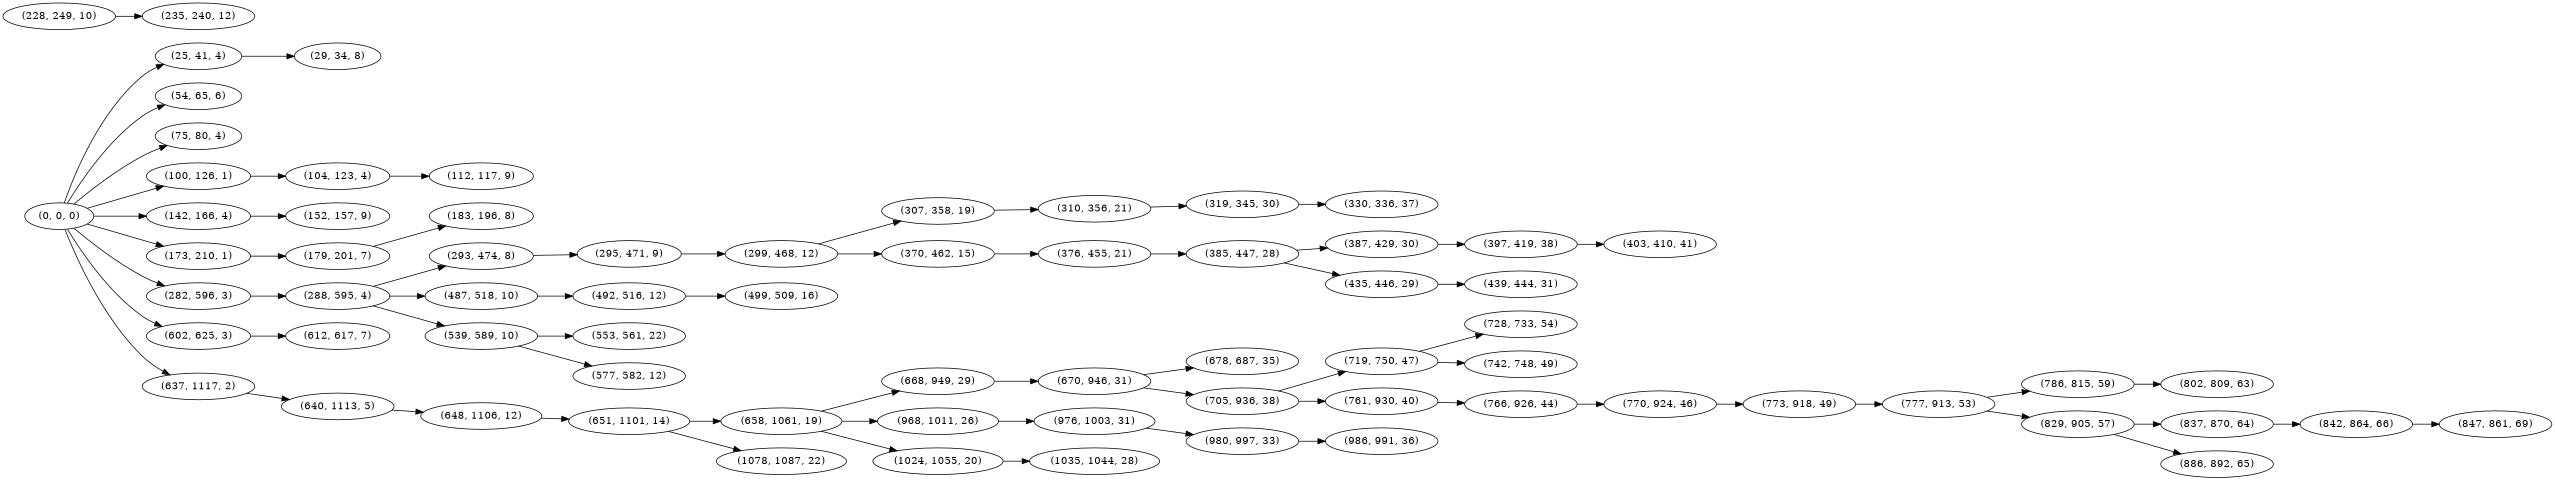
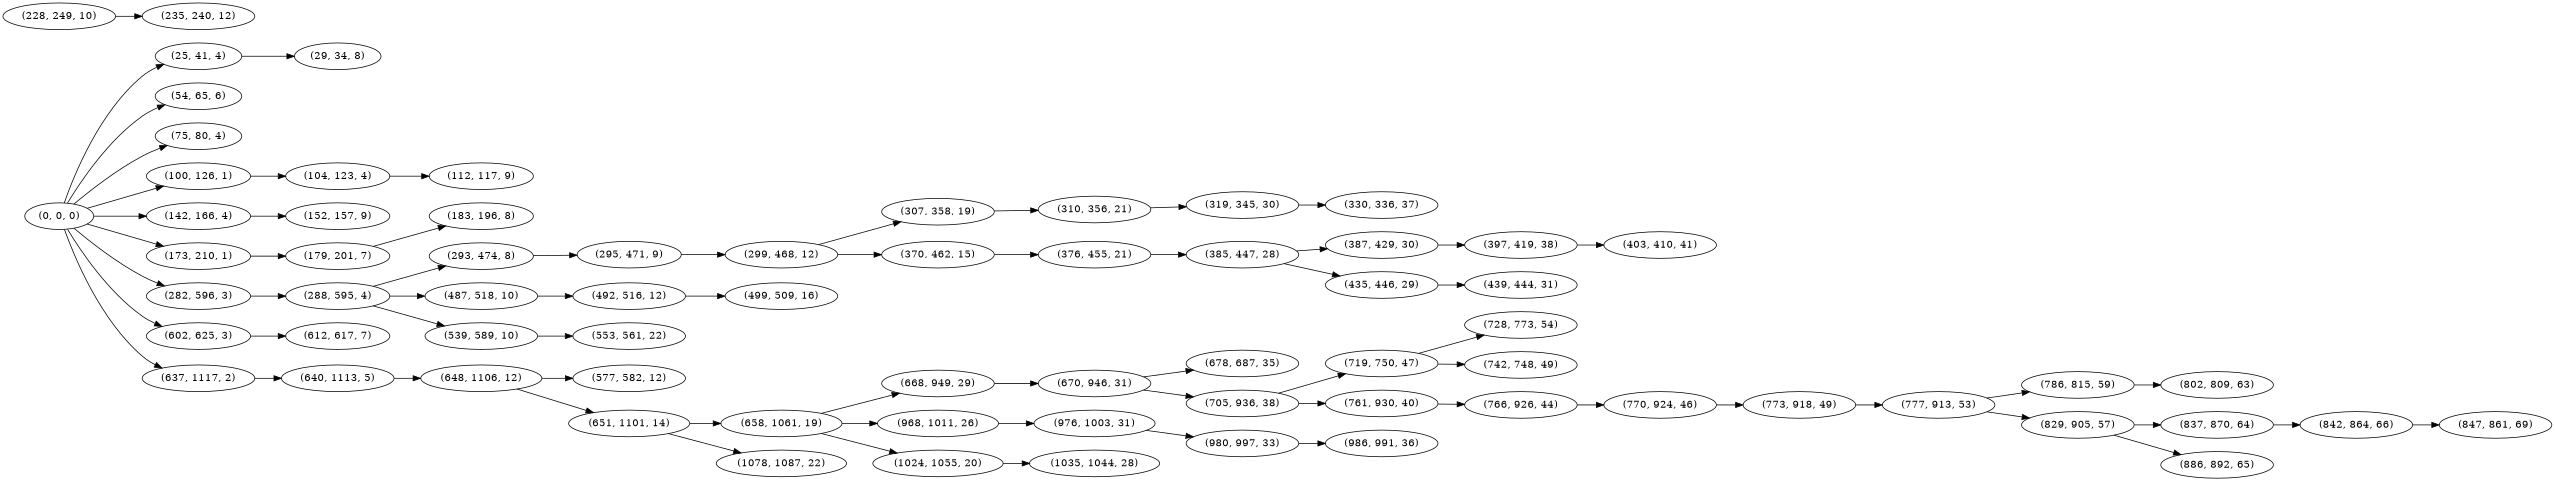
node "(728, 733, 54)": label "(728, 733, 54)" -> "(728, 773, 54)"
edge "(539, 589, 10)" -> "(577, 582, 12)": now "(648, 1106, 12)" -> "(577, 582, 12)"
